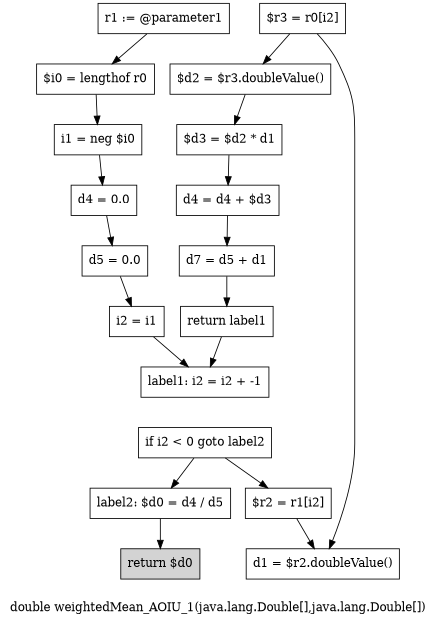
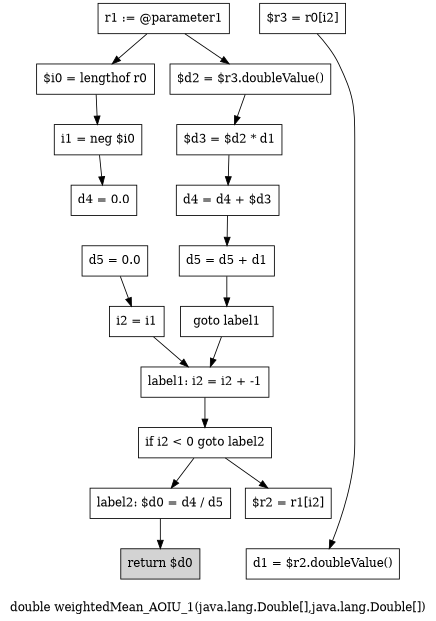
edge "$r3 = r0[i2]" -> "$d2 = $r3.doubleValue()": now "r1 := @parameter1" -> "$d2 = $r3.doubleValue()"
edge "d4 = 0.0" -> "d5 = 0.0": removed
node "d7 = d5 + d1": label "d7 = d5 + d1" -> "d5 = d5 + d1"
node "return label1": label "return label1" -> "goto label1"
edge "label1: i2 = i2 + -1" -> "if i2 < 0 goto label2": added
edge "$r2 = r1[i2]" -> "d1 = $r2.doubleValue()": removed
